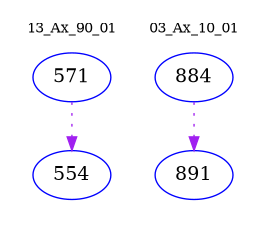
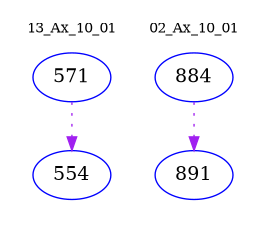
cluster "13_Ax_90_01": label "13_Ax_90_01" -> "13_Ax_10_01"
cluster "03_Ax_10_01": label "03_Ax_10_01" -> "02_Ax_10_01"
